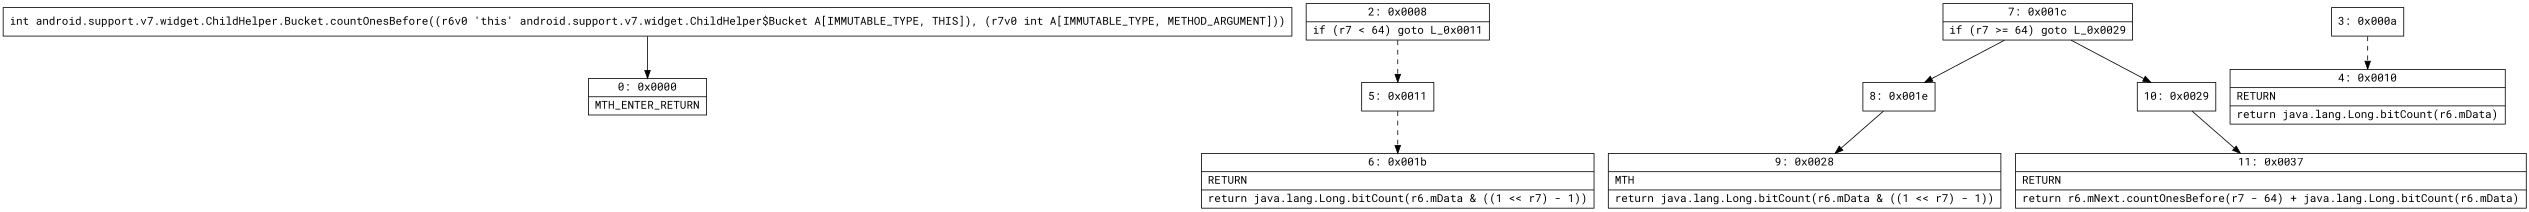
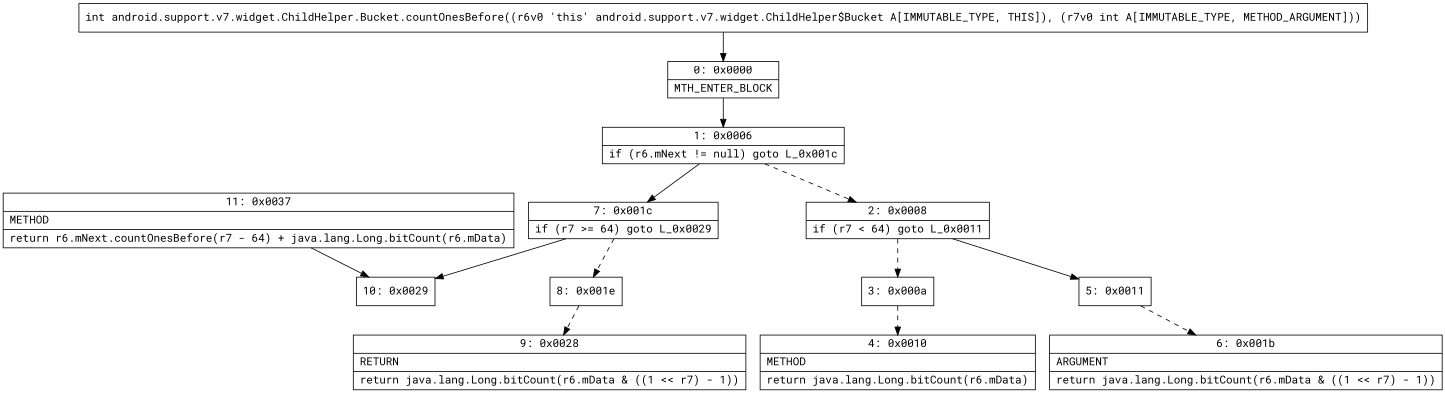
edge "2: 0x0008" -> "5: 0x0011": style dashed -> solid
edge "7: 0x001c" -> "8: 0x001e": style solid -> dashed
node "4: 0x0010": text "RETURN" -> "METHOD"
node "0: 0x0000": text "MTH_ENTER_RETURN" -> "MTH_ENTER_BLOCK"
edge "8: 0x001e" -> "9: 0x0028": style solid -> dashed
edge "10: 0x0029" -> "11: 0x0037": reversed
node "1: 0x0006": added
node "6: 0x001b": text "RETURN" -> "ARGUMENT"
node "9: 0x0028": text "MTH" -> "RETURN"
node "11: 0x0037": text "RETURN" -> "METHOD"
edge "2: 0x0008" -> "3: 0x000a": added
